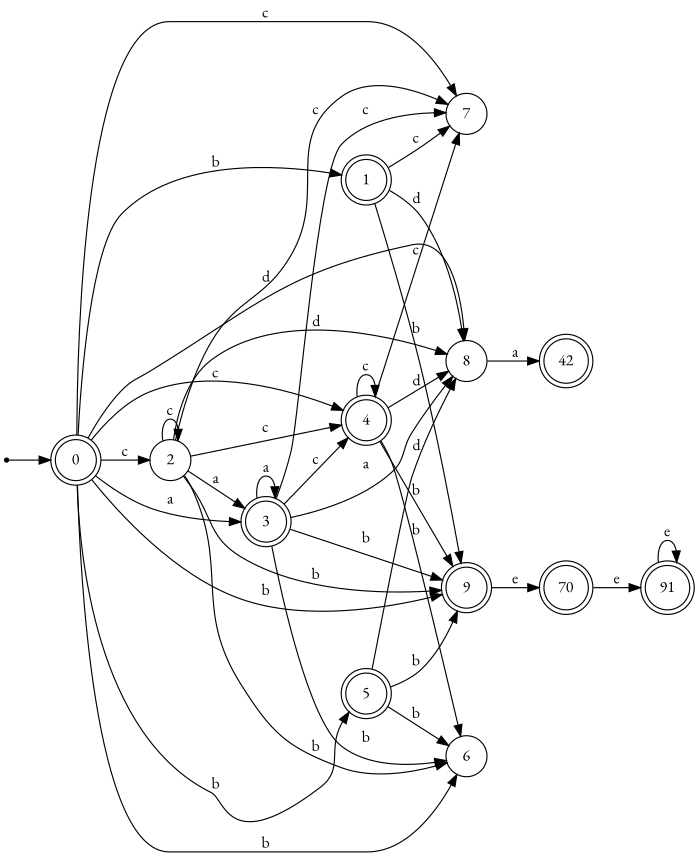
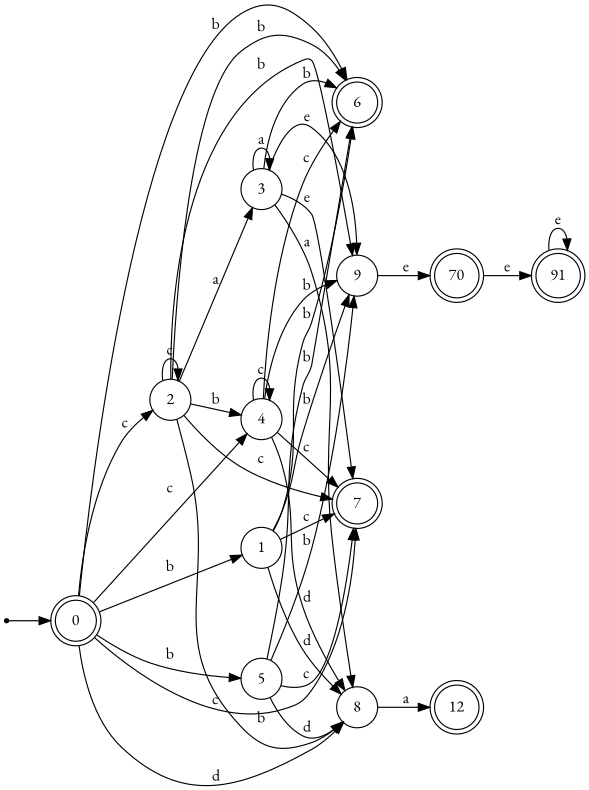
edge "3" -> "7": label "c" -> "e"
node "7": shape circle -> doublecircle
node "1": shape doublecircle -> circle
edge "2" -> "8": label "d" -> "b"
edge "1" -> "6": added, label "b"
node "42": label "42" -> "12"
node "4": shape doublecircle -> circle
edge "2" -> "4": label "c" -> "b"
edge "3" -> "4": removed, label "c"
edge "0" -> "3": removed, label "a"
node "3": shape doublecircle -> circle
edge "4" -> "6": label "b" -> "c"
edge "3" -> "9": label "b" -> "e"
node "9": shape doublecircle -> circle
edge "0" -> "9": removed, label "b"
edge "5" -> "7": added, label "c"
node "5": shape doublecircle -> circle
node "6": shape circle -> doublecircle
